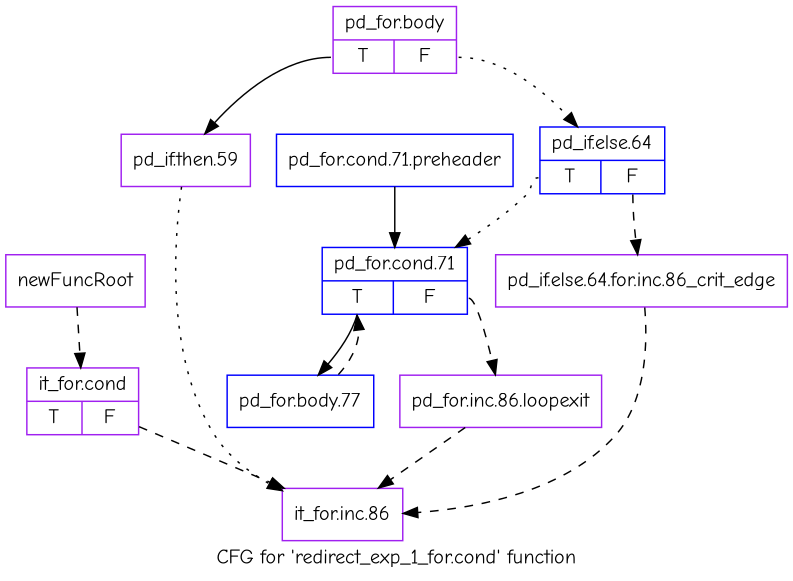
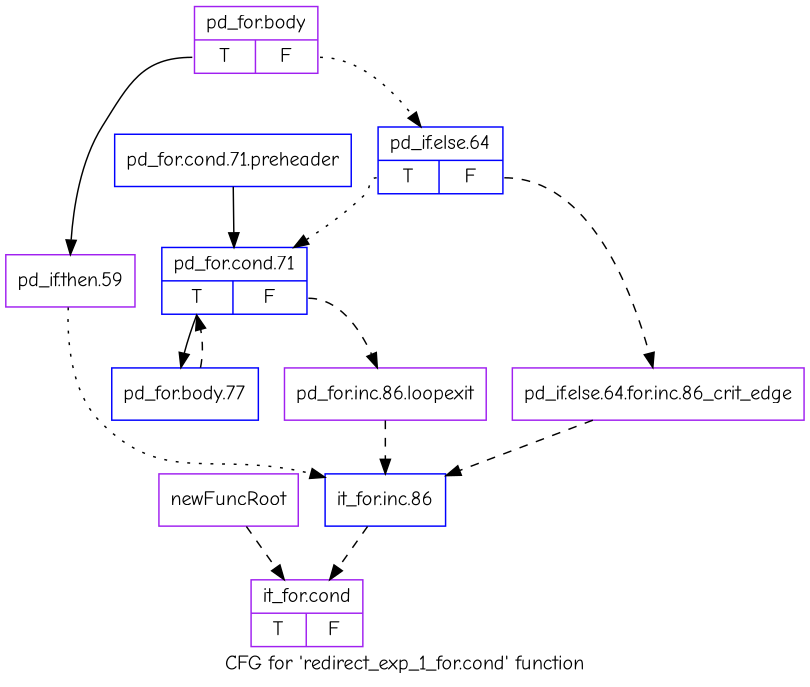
edge "it_for.cond" -> "it_for.inc.86": reversed
node "it_for.inc.86": color purple -> blue
